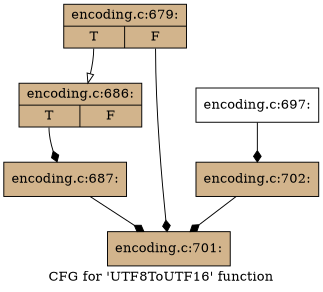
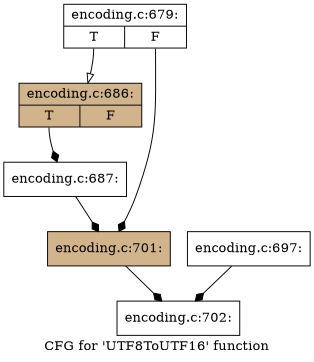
node "encoding.c:679:": fillcolor tan -> white
node "encoding.c:687:": fillcolor tan -> white
node "encoding.c:702:": fillcolor tan -> white
edge "encoding.c:702:" -> "encoding.c:701:": reversed
